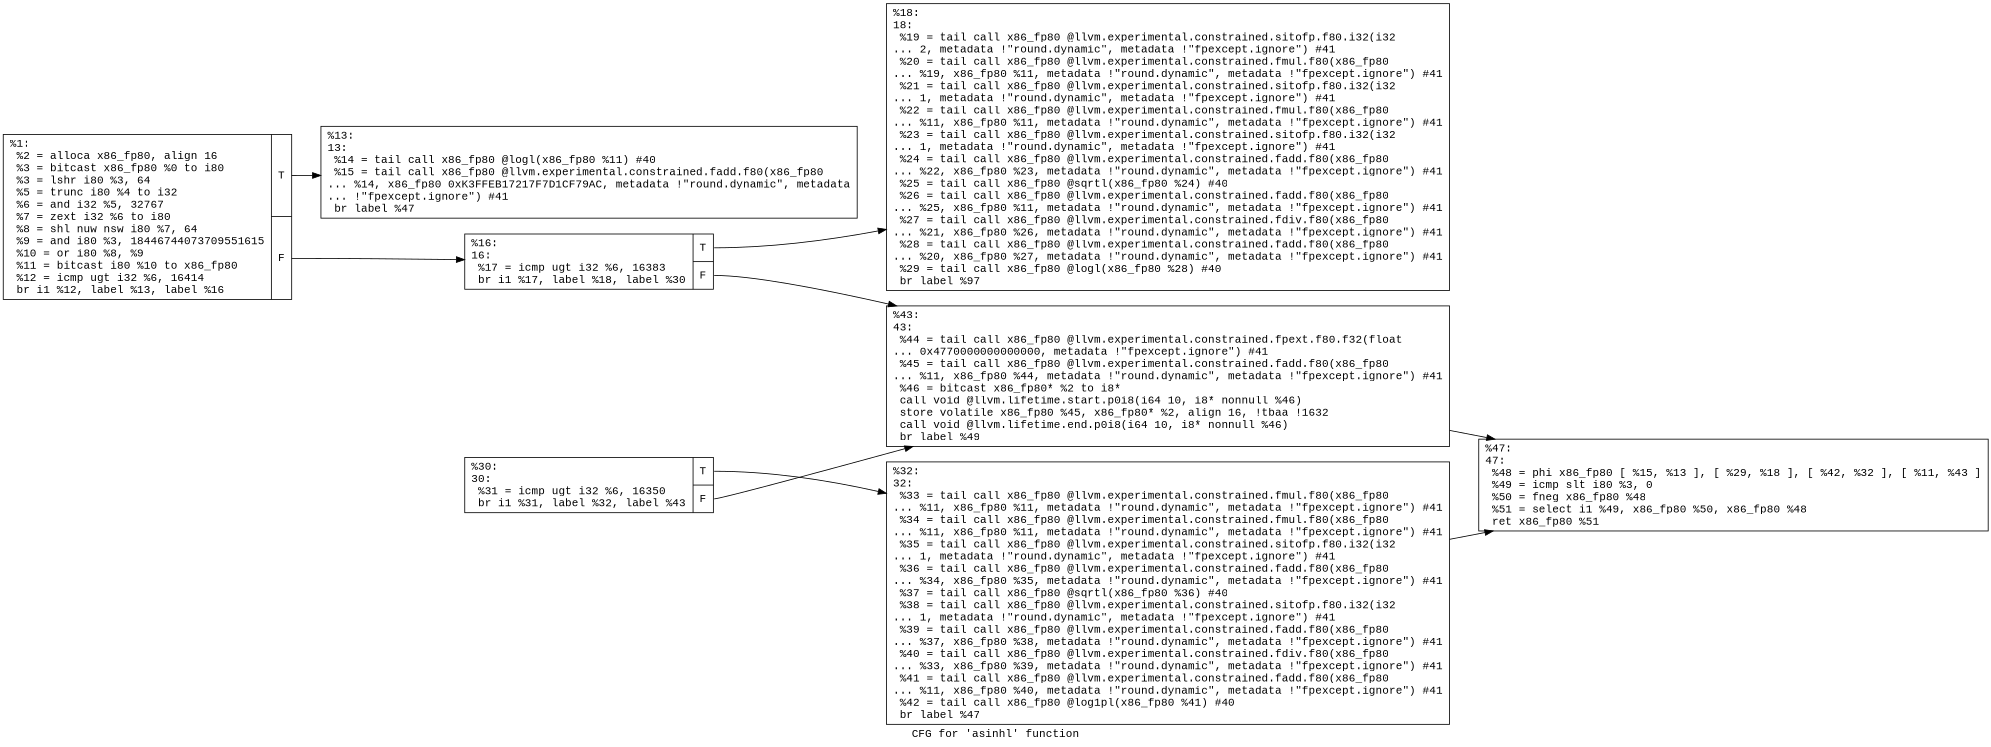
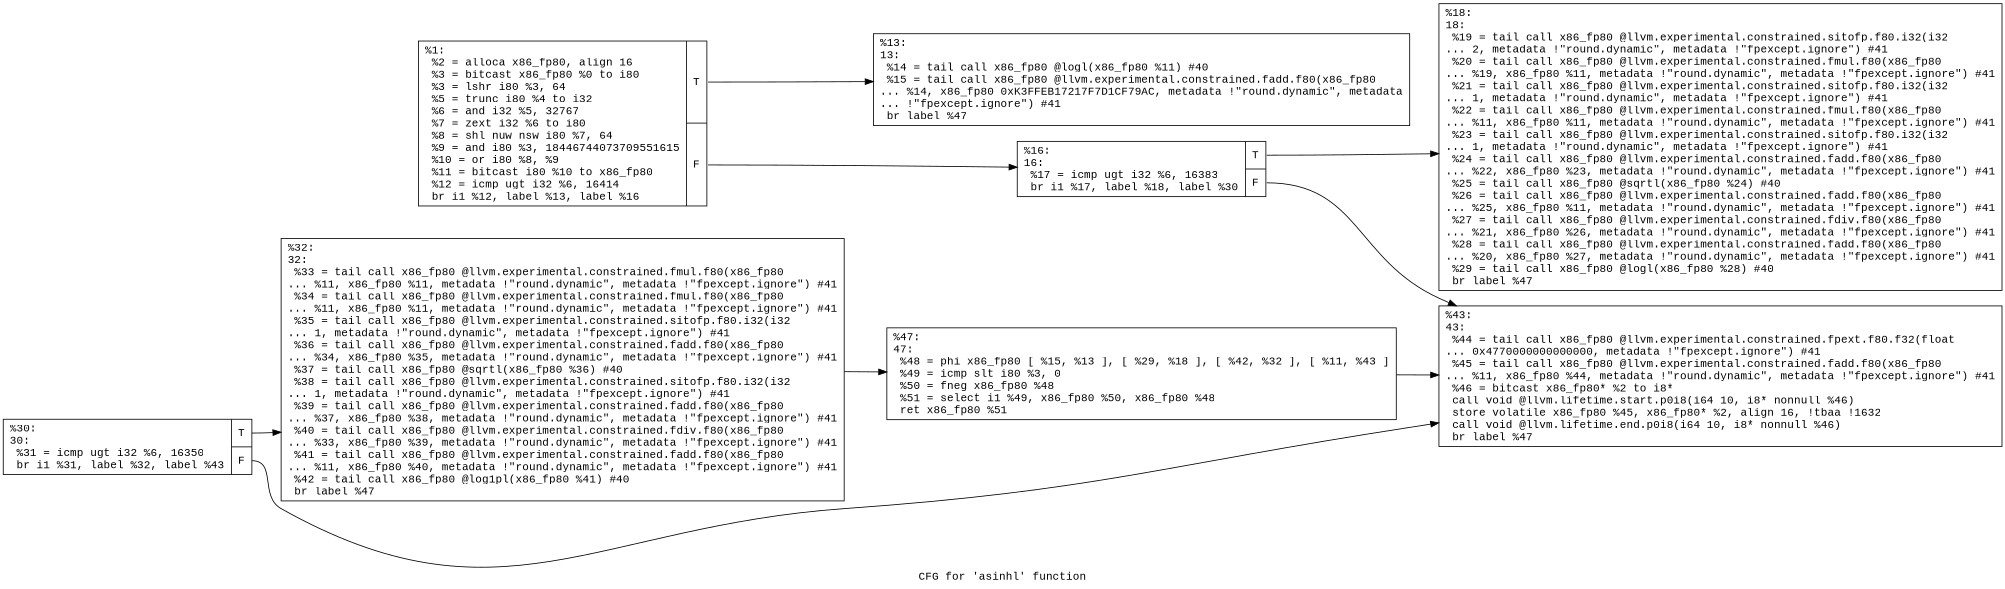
node "%18:": text "br label %97" -> "br label %47"
edge "%43:" -> "%47:": reversed
node "%43:": text "br label %49" -> "br label %47"
